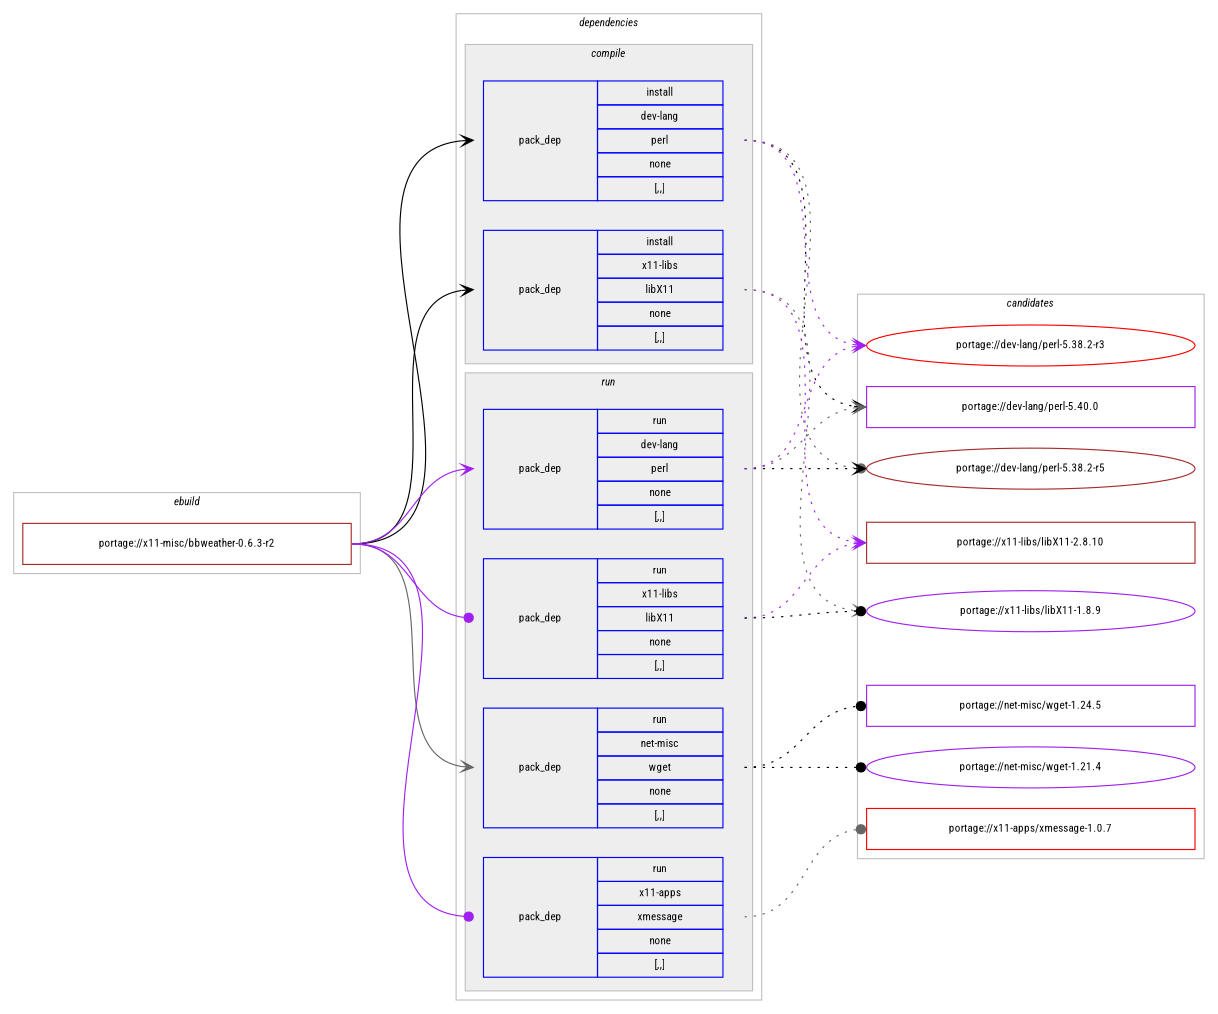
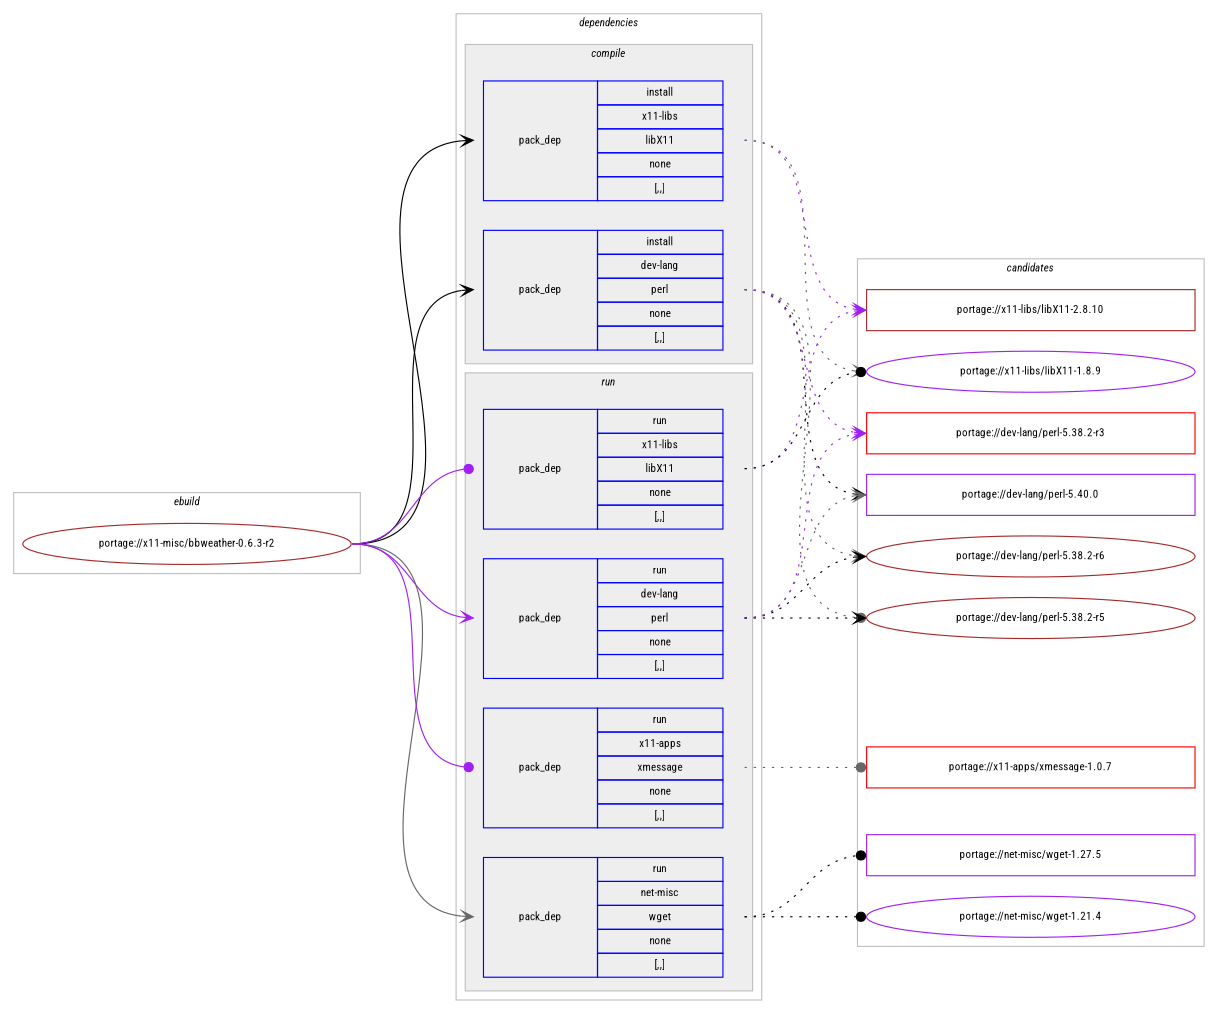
node "portage://dev-lang/perl-5.38.2-r3": shape ellipse -> box
node "portage://x11-misc/bbweather-0.6.3-r2": shape box -> ellipse
node "portage://dev-lang/perl-5.38.2-r6": added
node "portage://net-misc/wget-1.24.5": label "portage://net-misc/wget-1.24.5" -> "portage://net-misc/wget-1.27.5"
